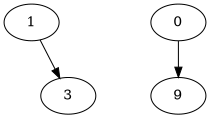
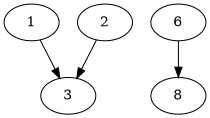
node "2": added
node "0": label "0" -> "6"
node "9": label "9" -> "8"
